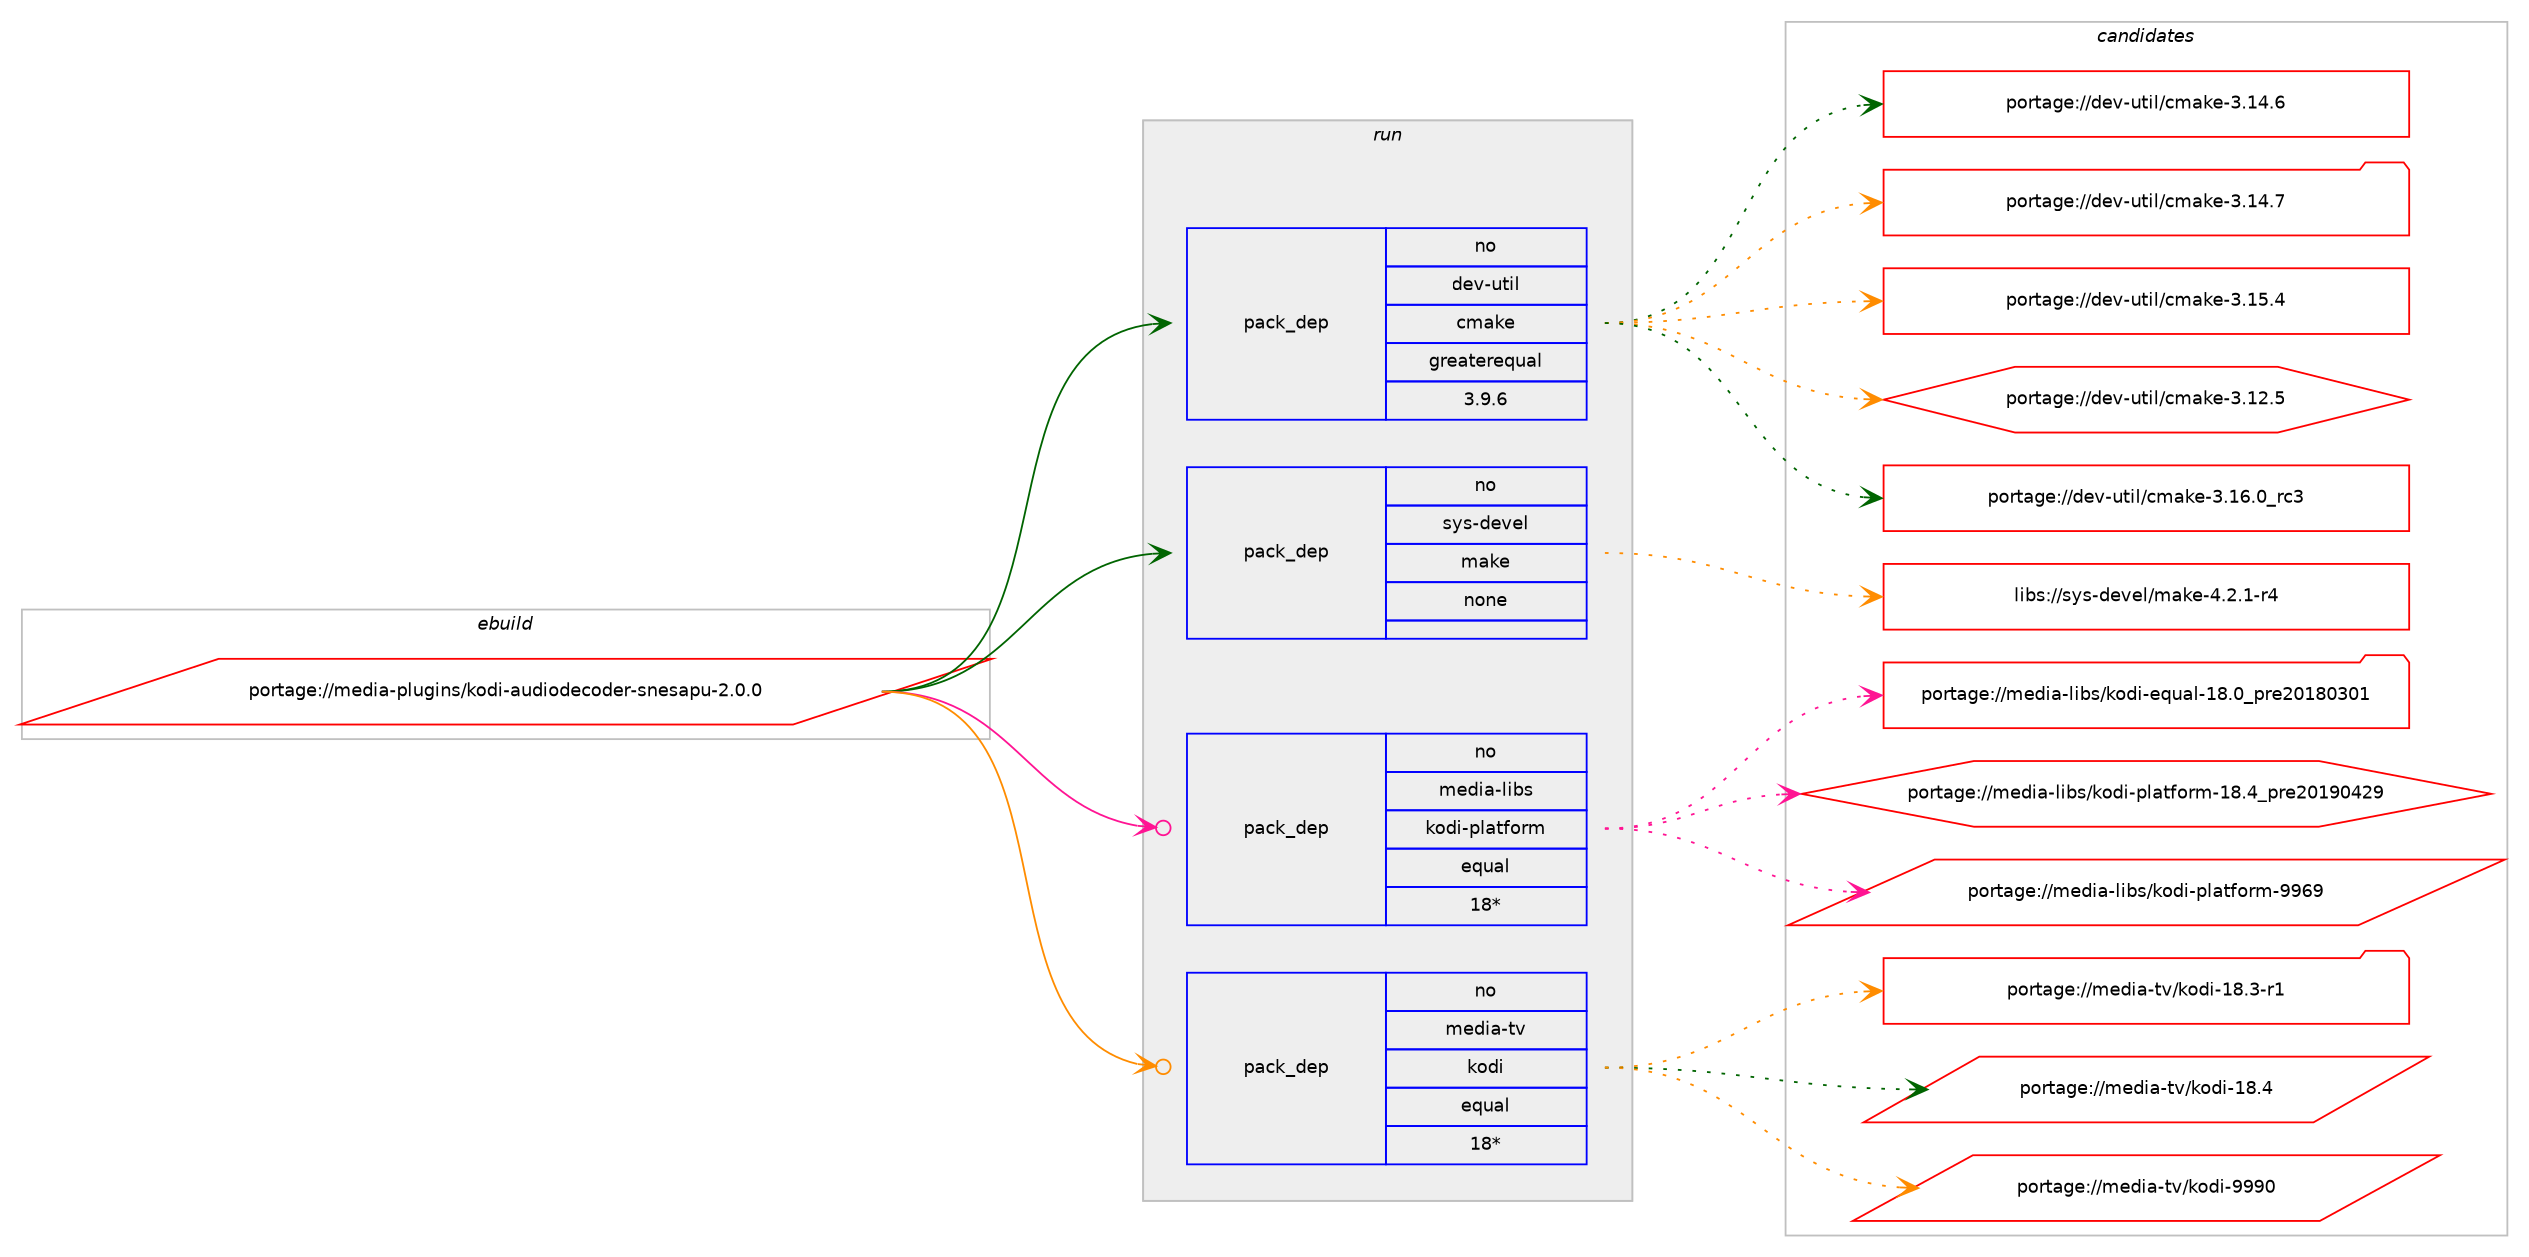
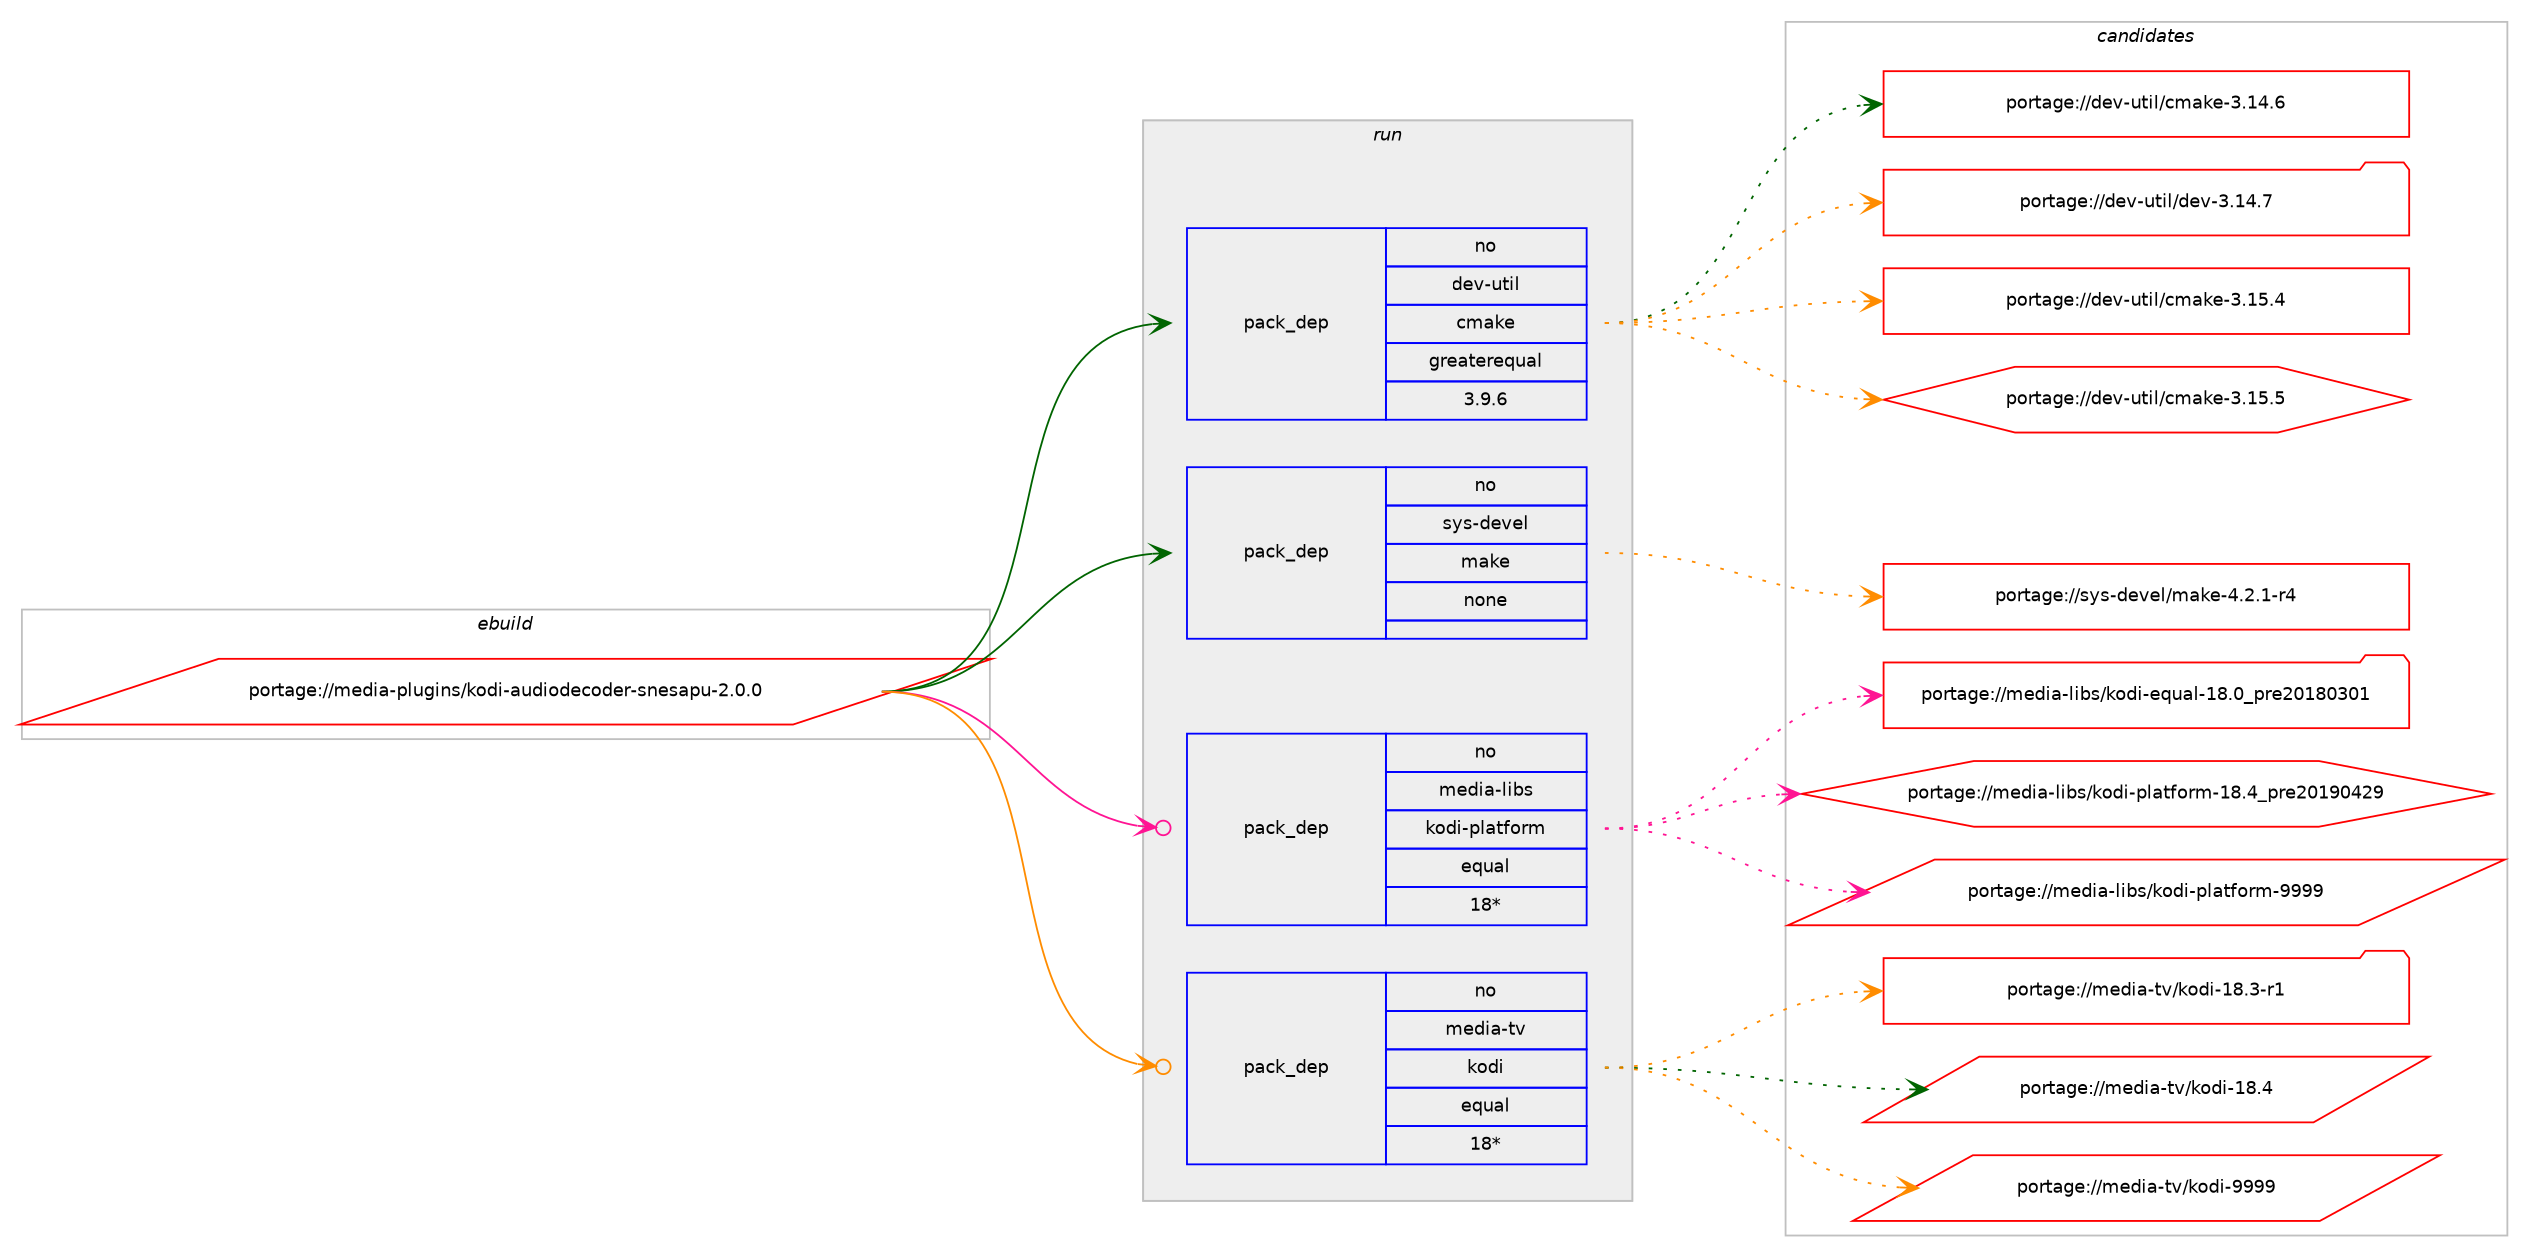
node "portage://dev-util/cmake-3.14.7": label "portage://dev-util/cmake-3.14.7" -> "portage://dev-util/dev-3.14.7"
node "portage://dev-util/cmake-3.12.5": label "portage://dev-util/cmake-3.12.5" -> "portage://dev-util/cmake-3.15.5"
node "portage://dev-util/cmake-3.16.0_rc3": removed
node "libs://sys-devel/make-4.2.1-r4": label "libs://sys-devel/make-4.2.1-r4" -> "portage://sys-devel/make-4.2.1-r4"
node "portage://media-libs/kodi-platform-9969": label "portage://media-libs/kodi-platform-9969" -> "portage://media-libs/kodi-platform-9999"
node "portage://media-tv/kodi-9990": label "portage://media-tv/kodi-9990" -> "portage://media-tv/kodi-9999"
